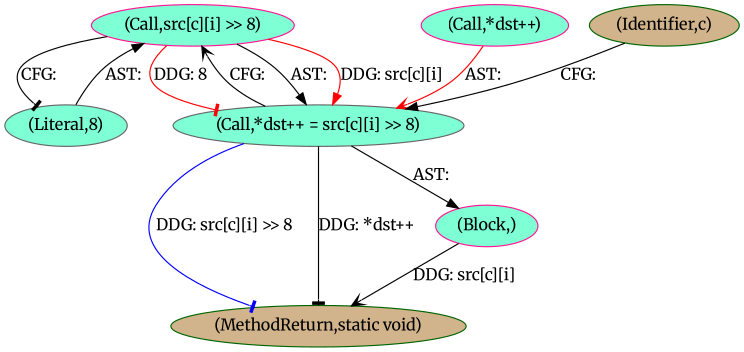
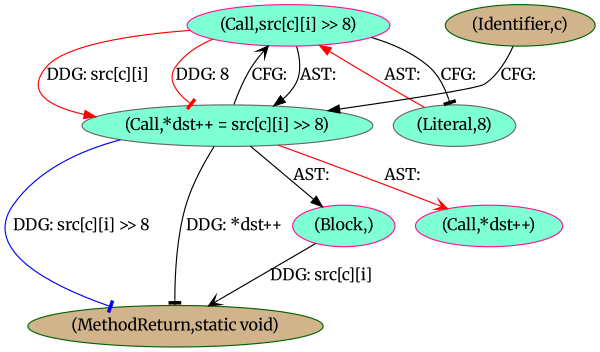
edge "(Literal,8)" -> "(Call,src[c][i] >> 8)": color black -> red
edge "(Call,*dst++)" -> "(Call,*dst++ = src[c][i] >> 8)": reversed
